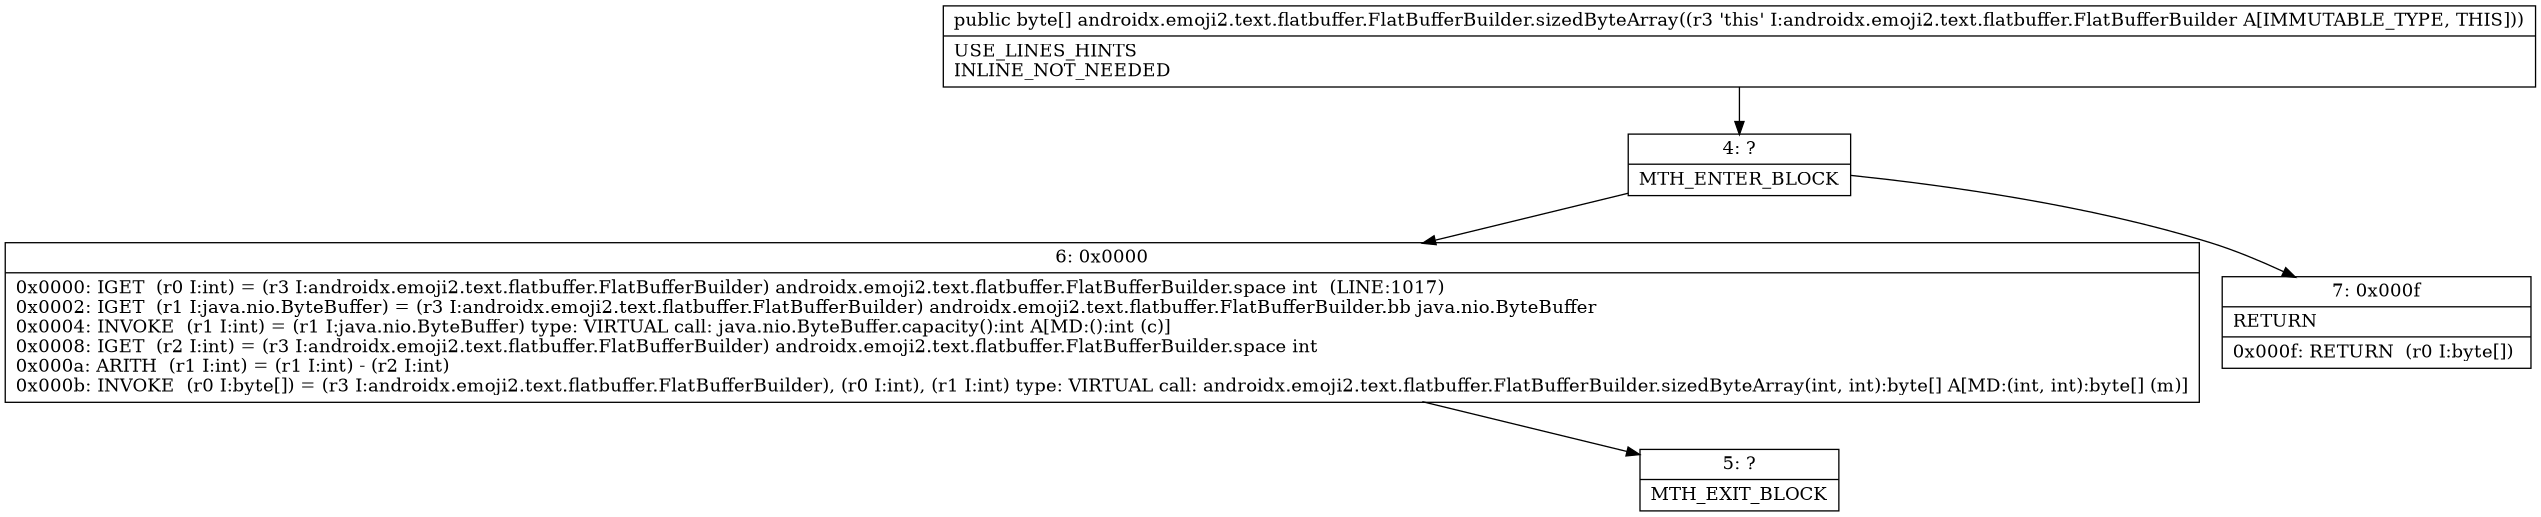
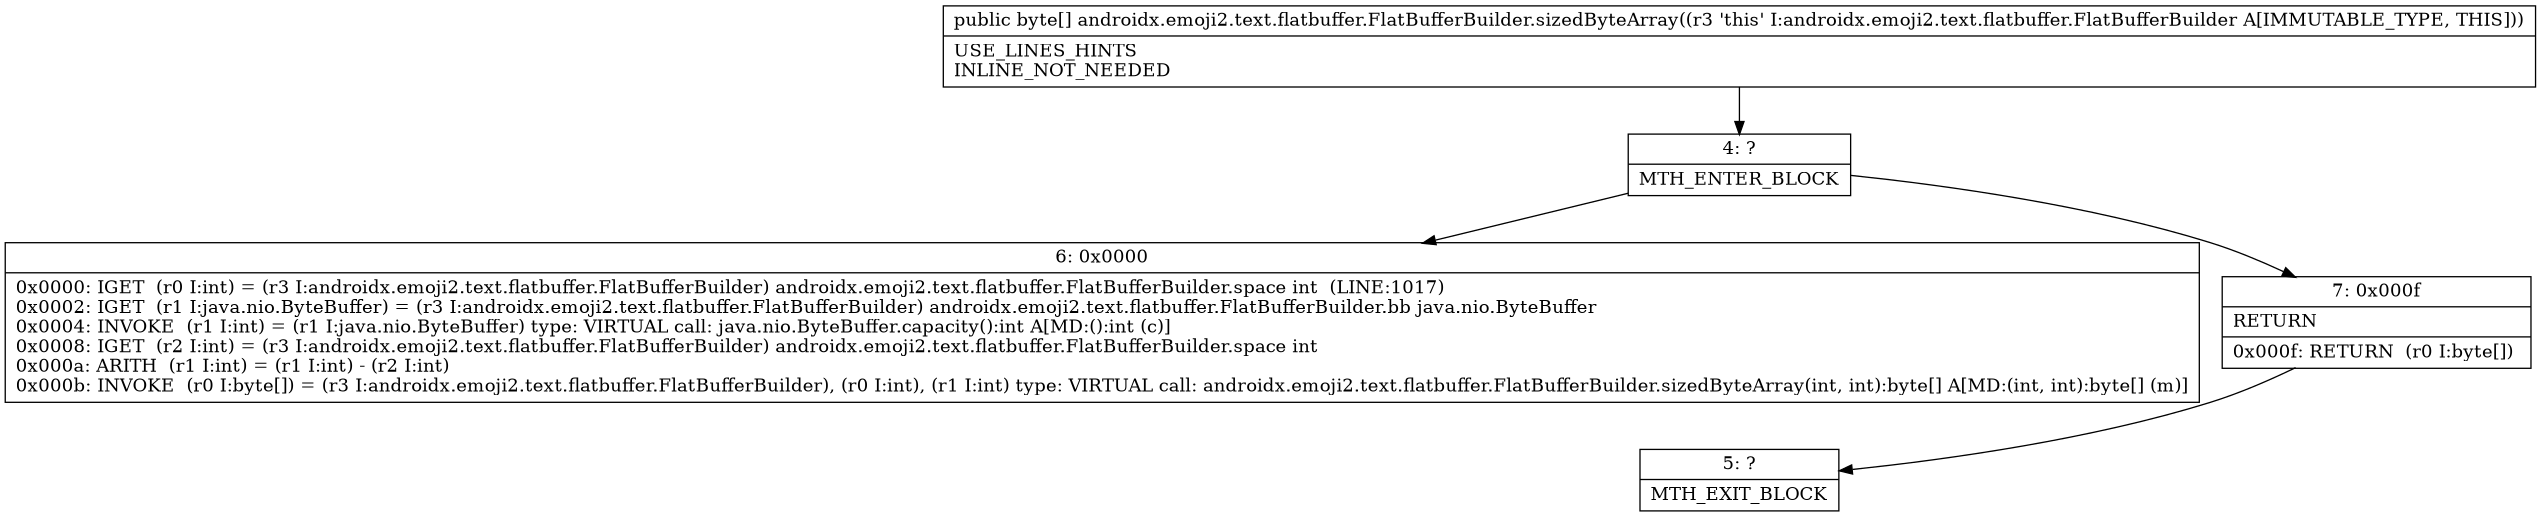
edge "6: 0x0000" -> "5: ?": now "7: 0x000f" -> "5: ?"
